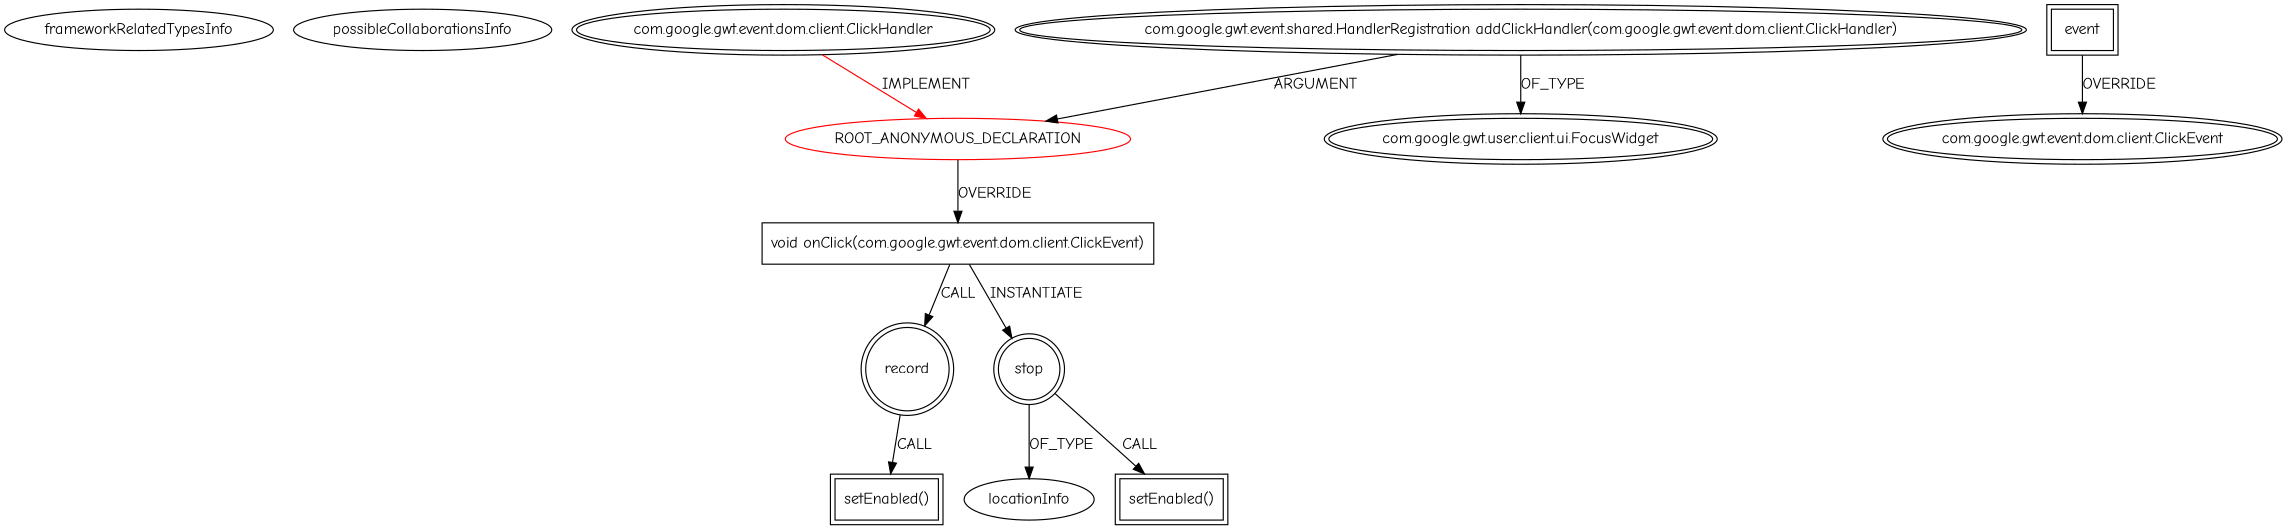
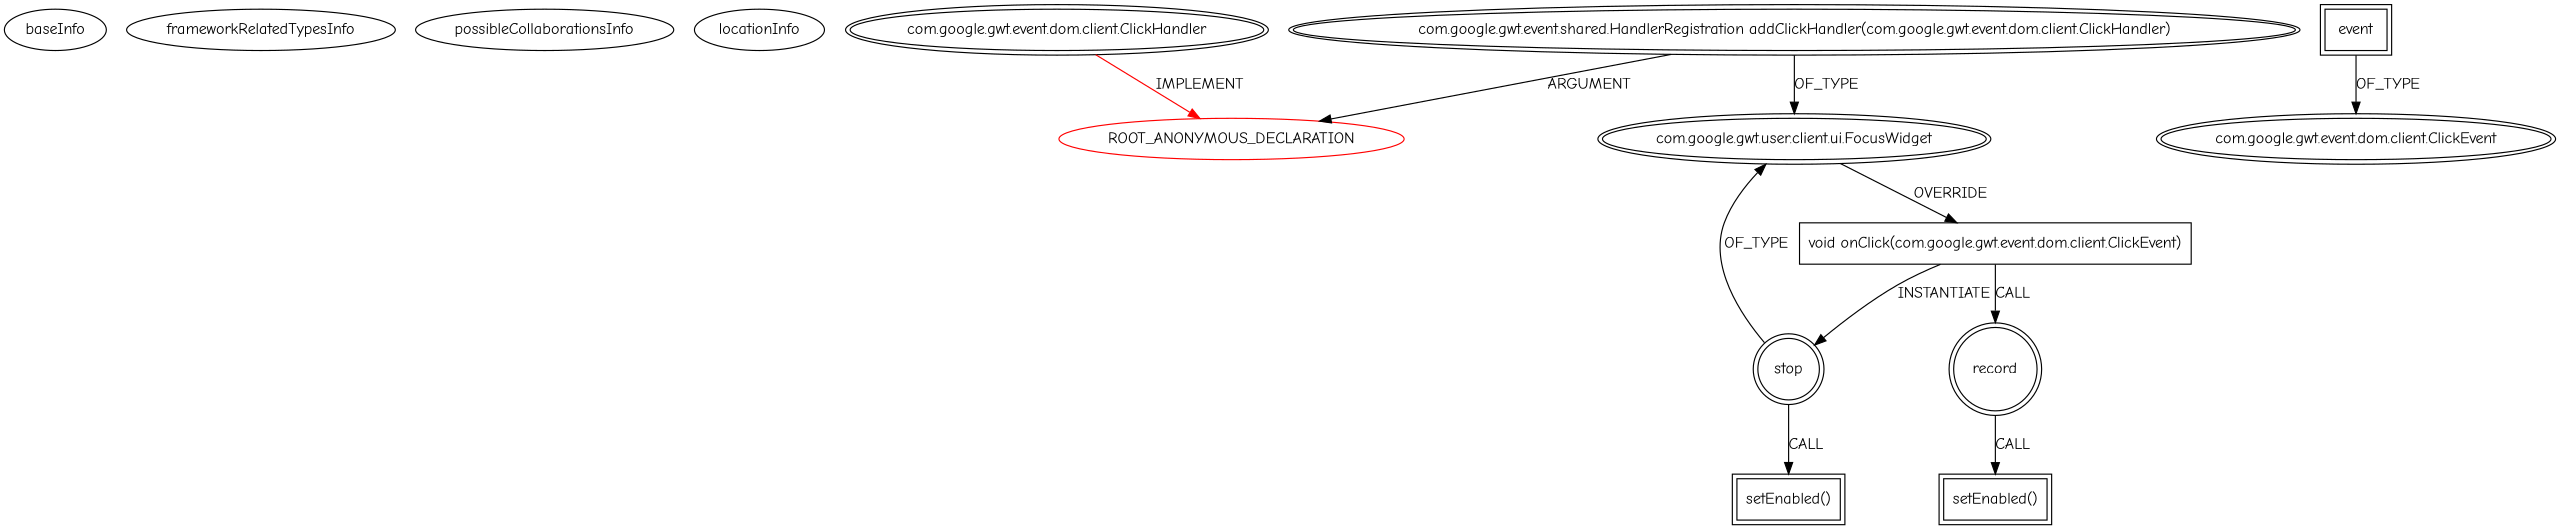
node "baseInfo": added
edge "event" -> "com.google.gwt.event.dom.client.ClickEvent": label "OVERRIDE" -> "OF_TYPE"
edge "ROOT_ANONYMOUS_DECLARATION" -> "void onClick(com.google.gwt.event.dom.client.ClickEvent)": now "com.google.gwt.user.client.ui.FocusWidget" -> "void onClick(com.google.gwt.event.dom.client.ClickEvent)"
edge "stop" -> "locationInfo": now "stop" -> "com.google.gwt.user.client.ui.FocusWidget"
